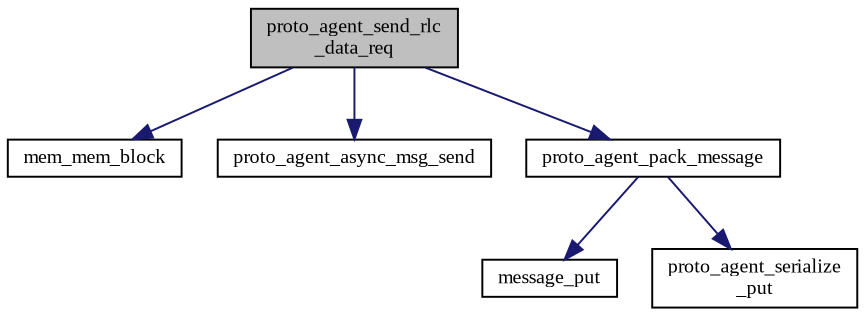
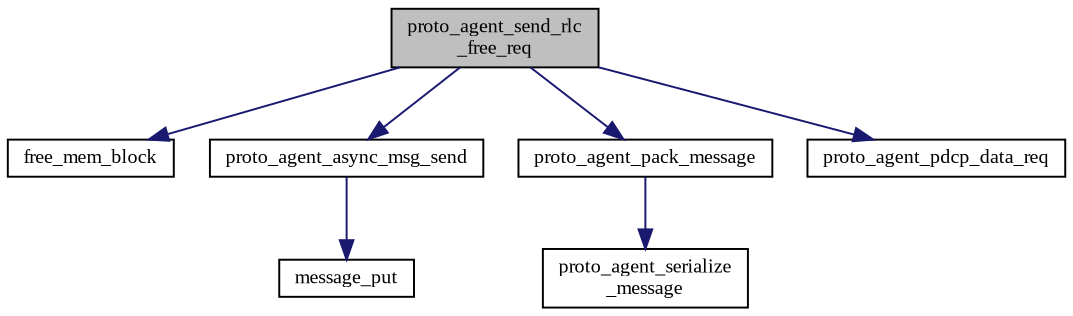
node "proto_agent_send_rlc _data_req": label "proto_agent_send_rlc _data_req" -> "proto_agent_send_rlc _free_req"
node "mem_mem_block": label "mem_mem_block" -> "free_mem_block"
node "proto_agent_pdcp_data_req": added
edge "proto_agent_pack_message" -> "message_put": now "proto_agent_async_msg_send" -> "message_put"
node "proto_agent_serialize _put": label "proto_agent_serialize _put" -> "proto_agent_serialize _message"
